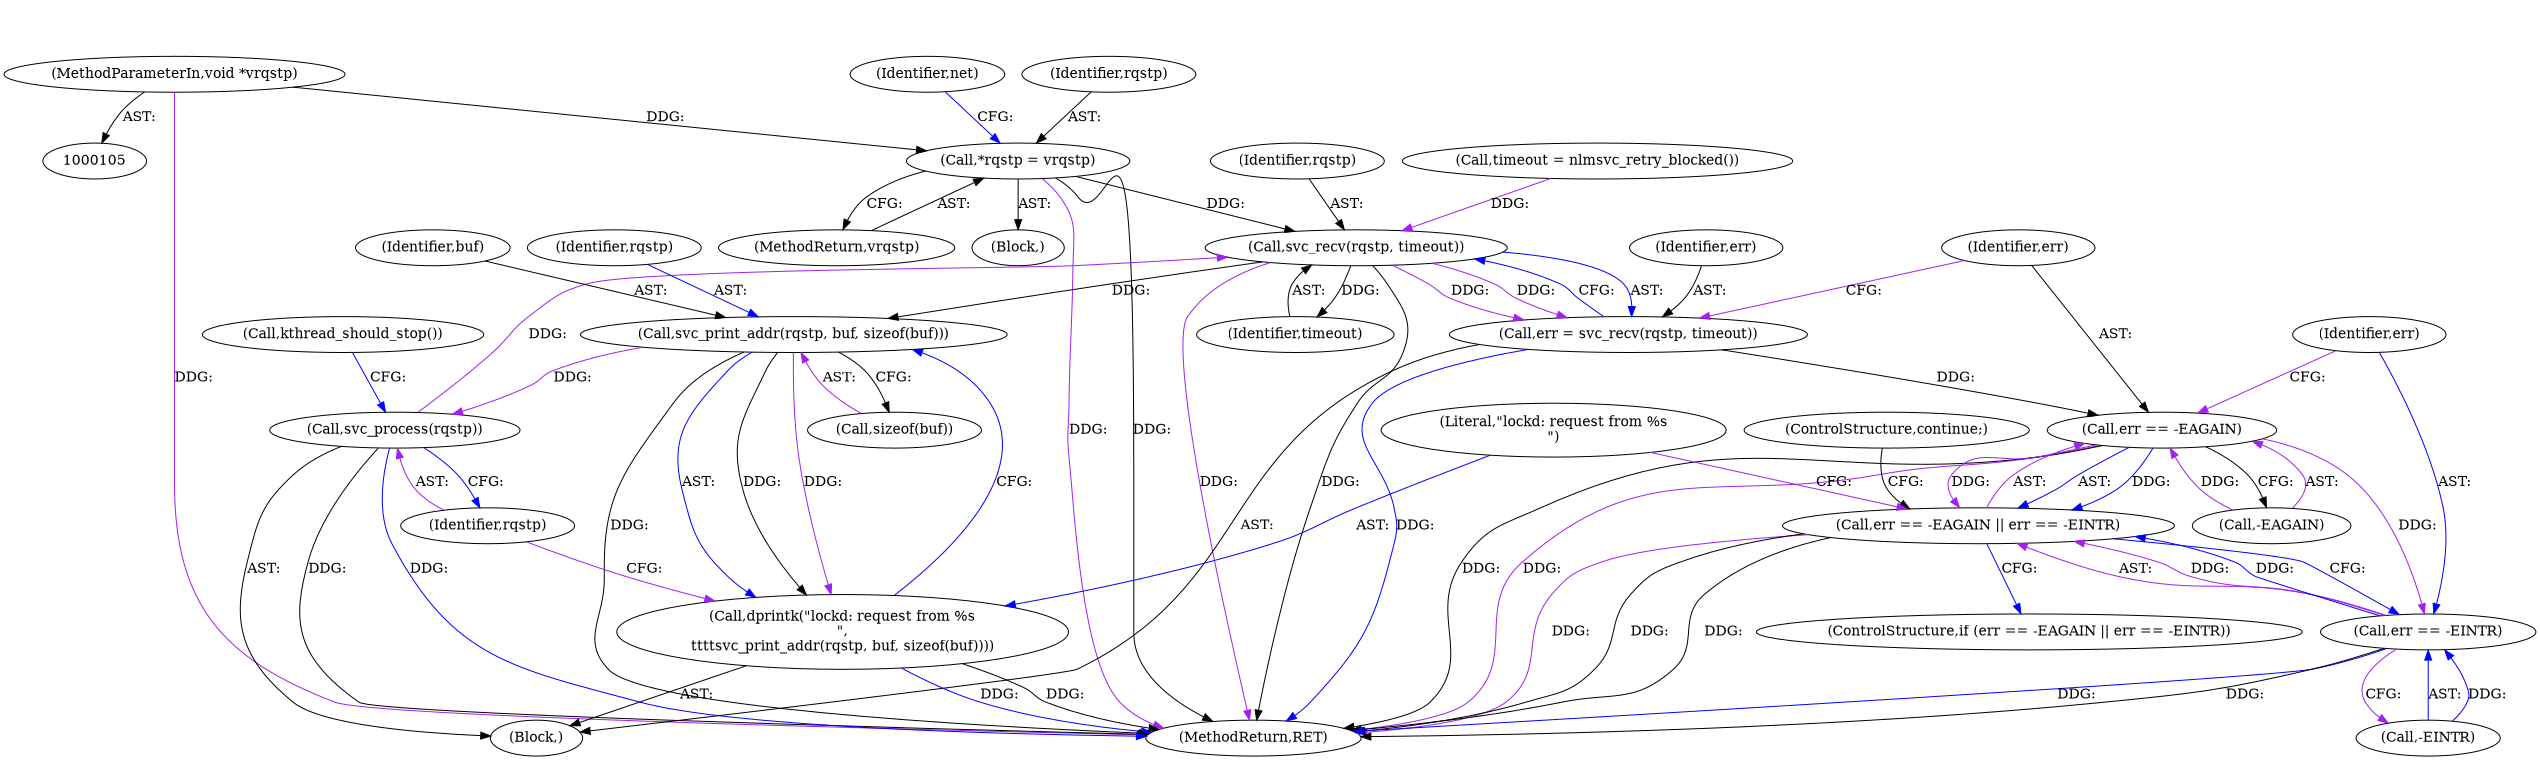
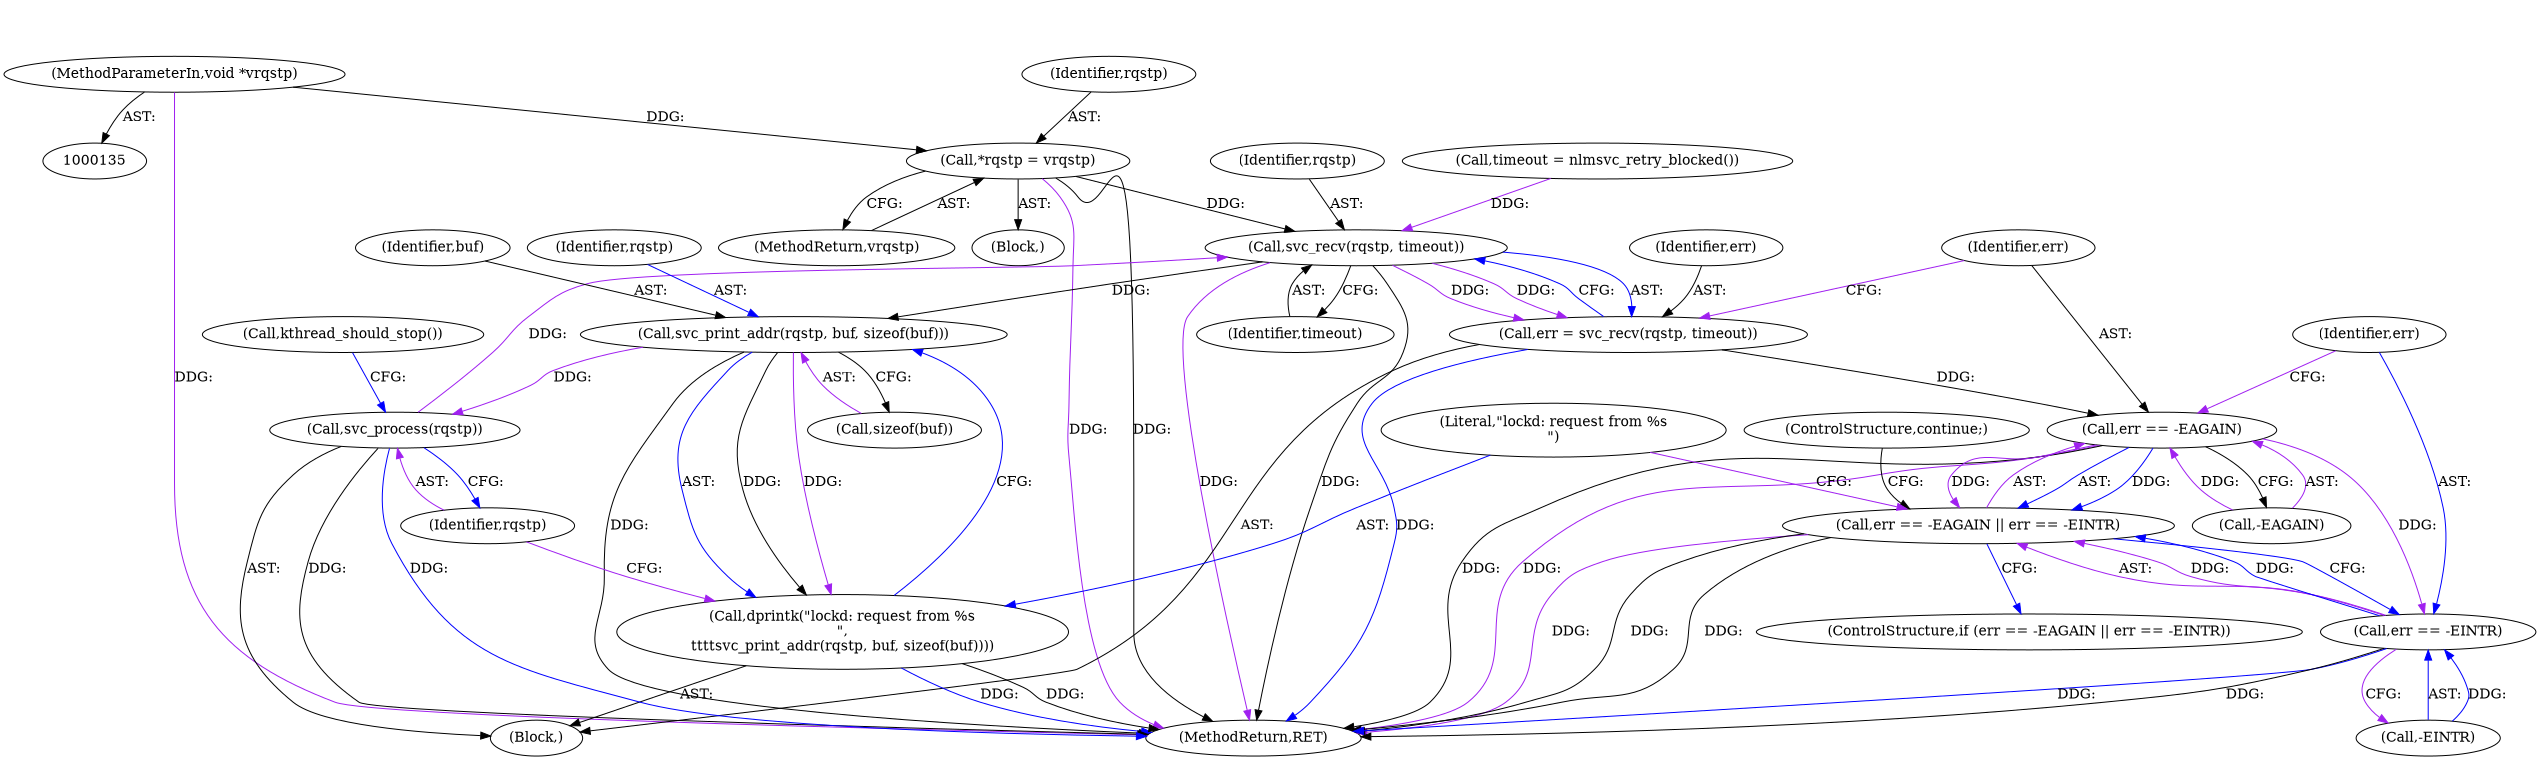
node "(Identifier,net)": removed
node "1000105": label "1000105" -> "1000135"
edge "(Call,svc_recv(rqstp, timeout))" -> "(Identifier,timeout)": label "DDG: " -> "CFG: "
